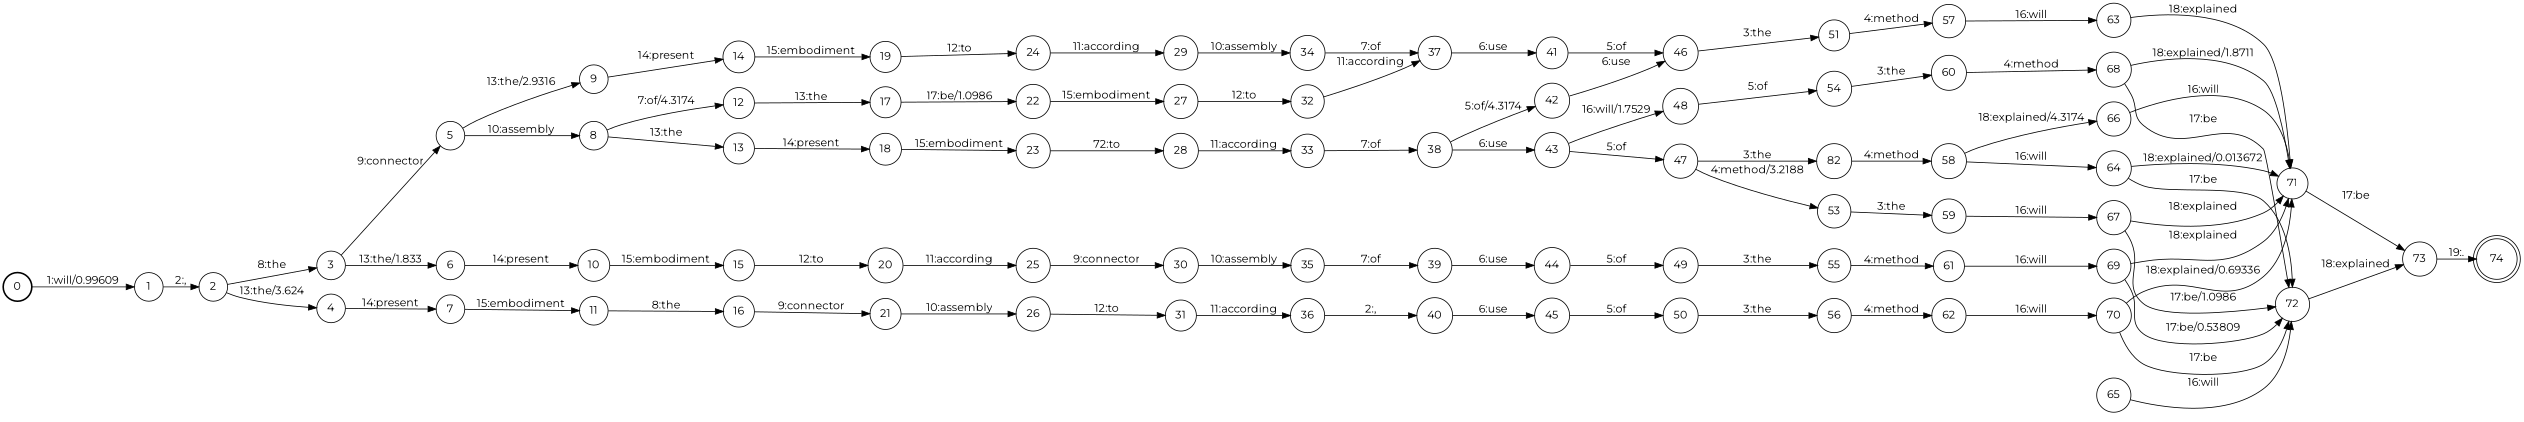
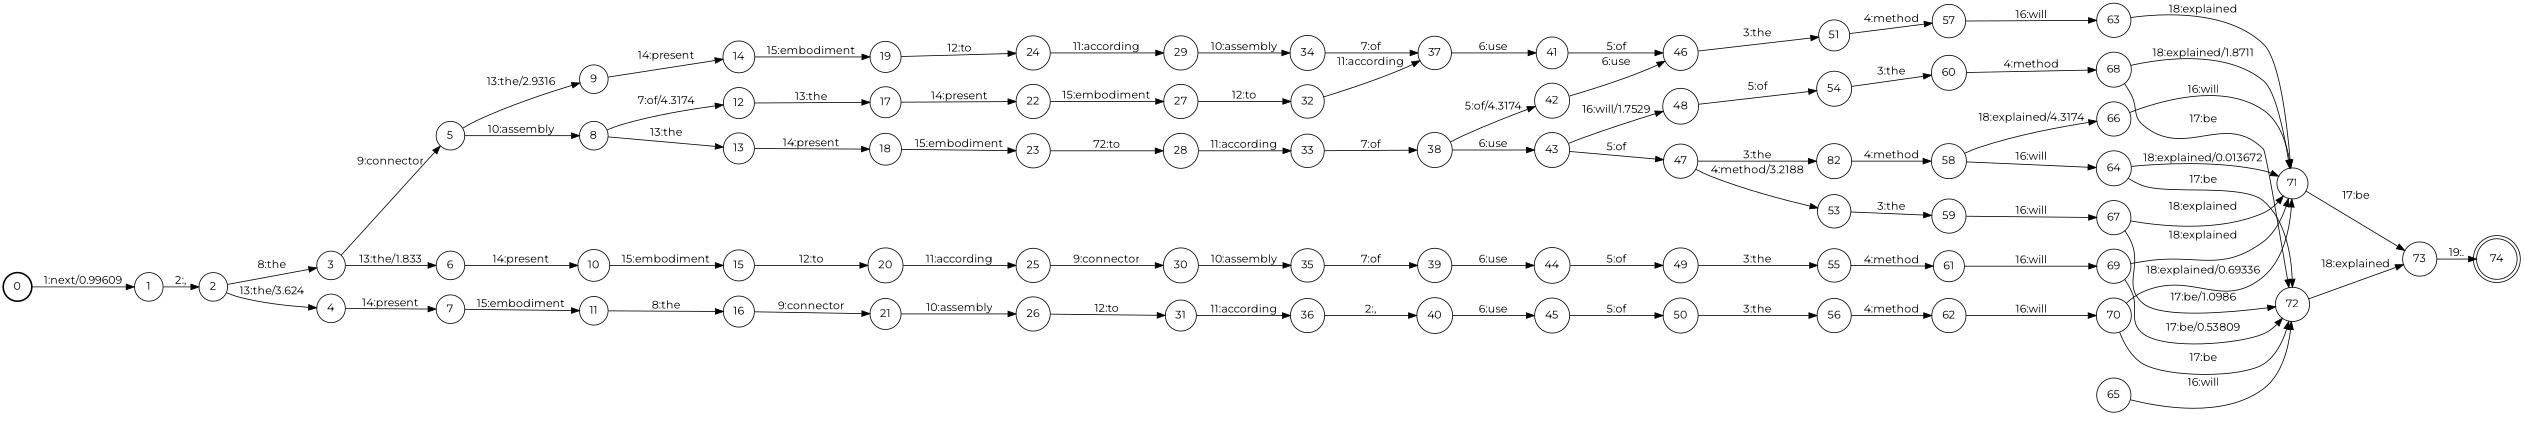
edge "17" -> "22": label "17:be/1.0986" -> "14:present"
edge "0" -> "1": label "1:will/0.99609" -> "1:next/0.99609"
